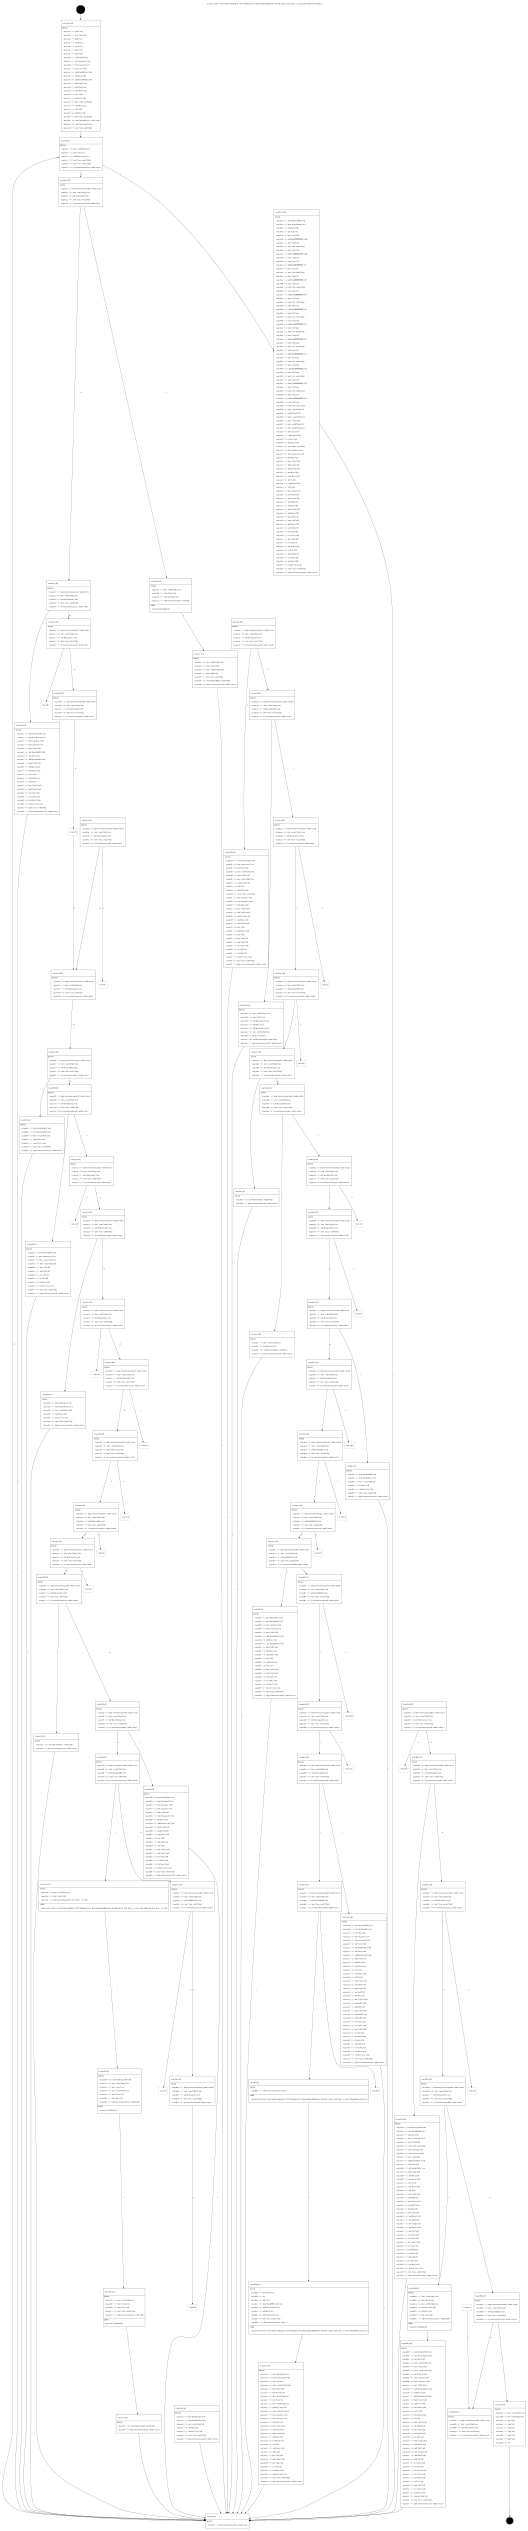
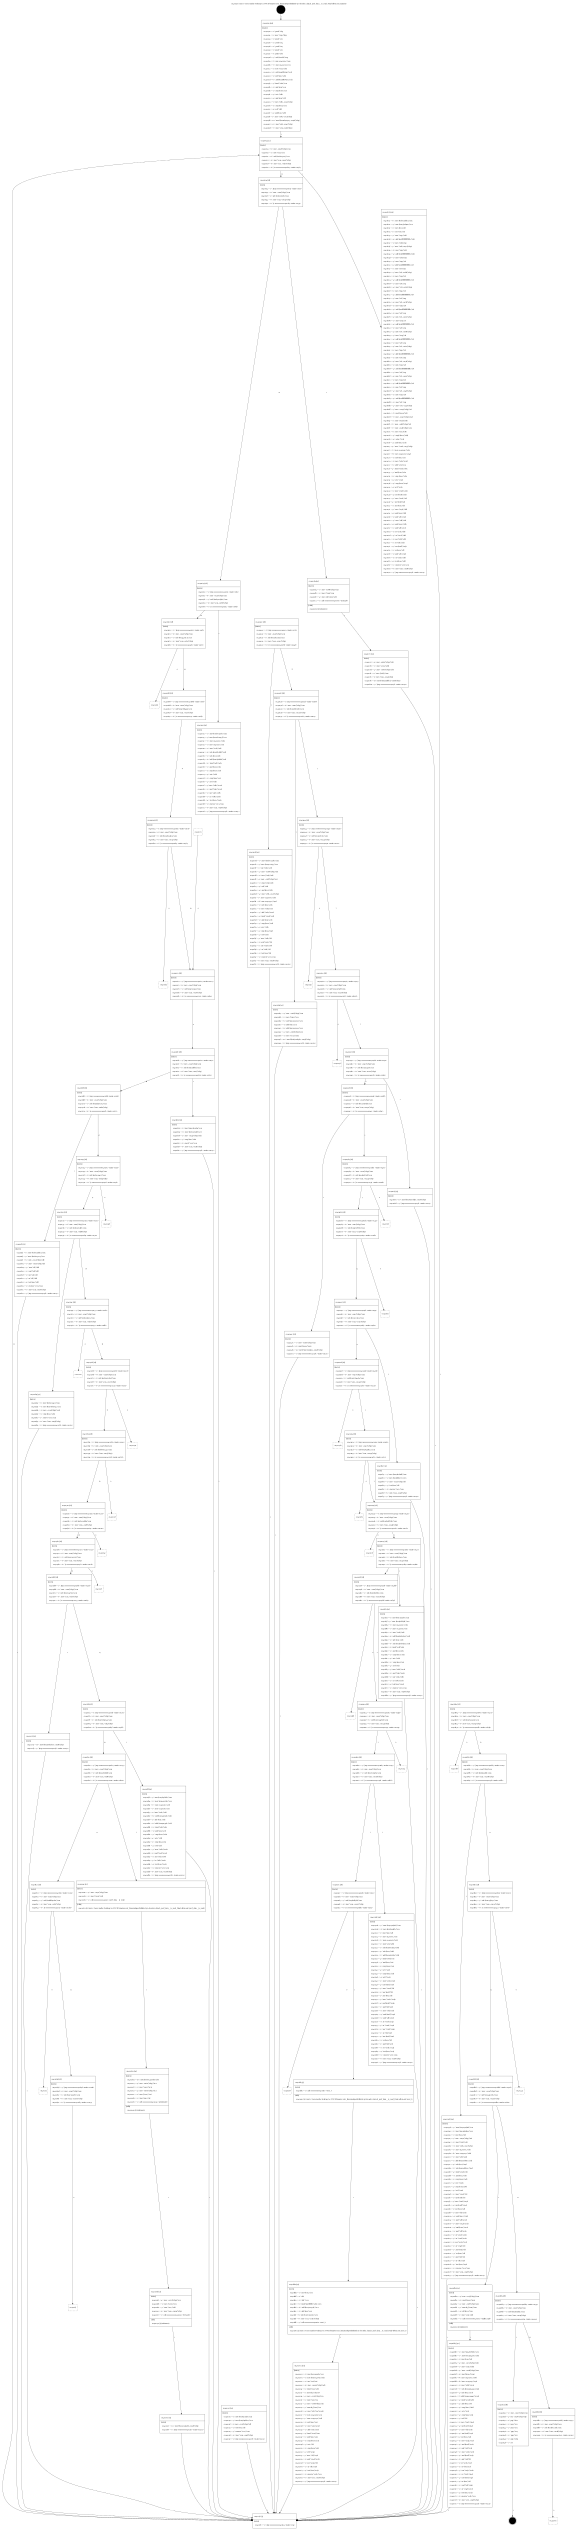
edge "0x401688 [28]" -> "0x4022e1": now "0x401688 [28]" -> "0x4016a4 [28]"
edge "0x4026ce" -> "0x4018f0 [28]": reversed
